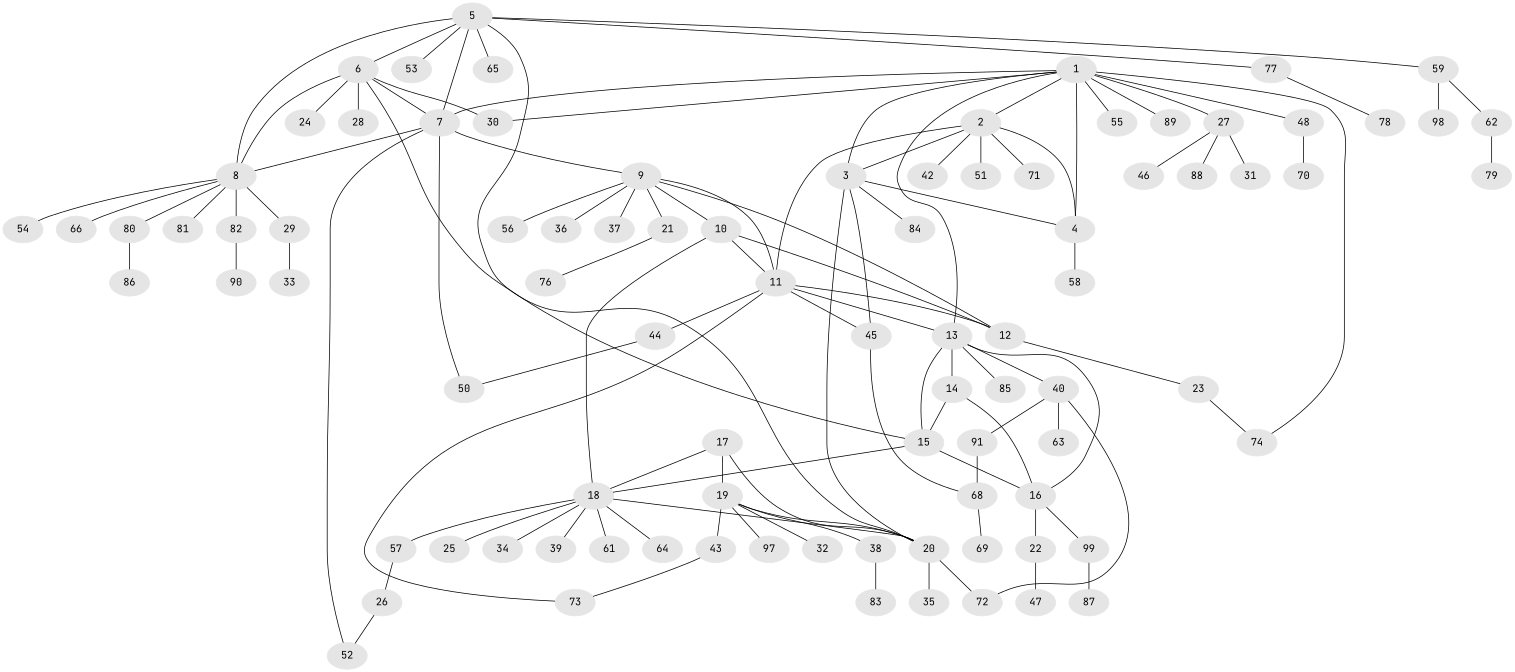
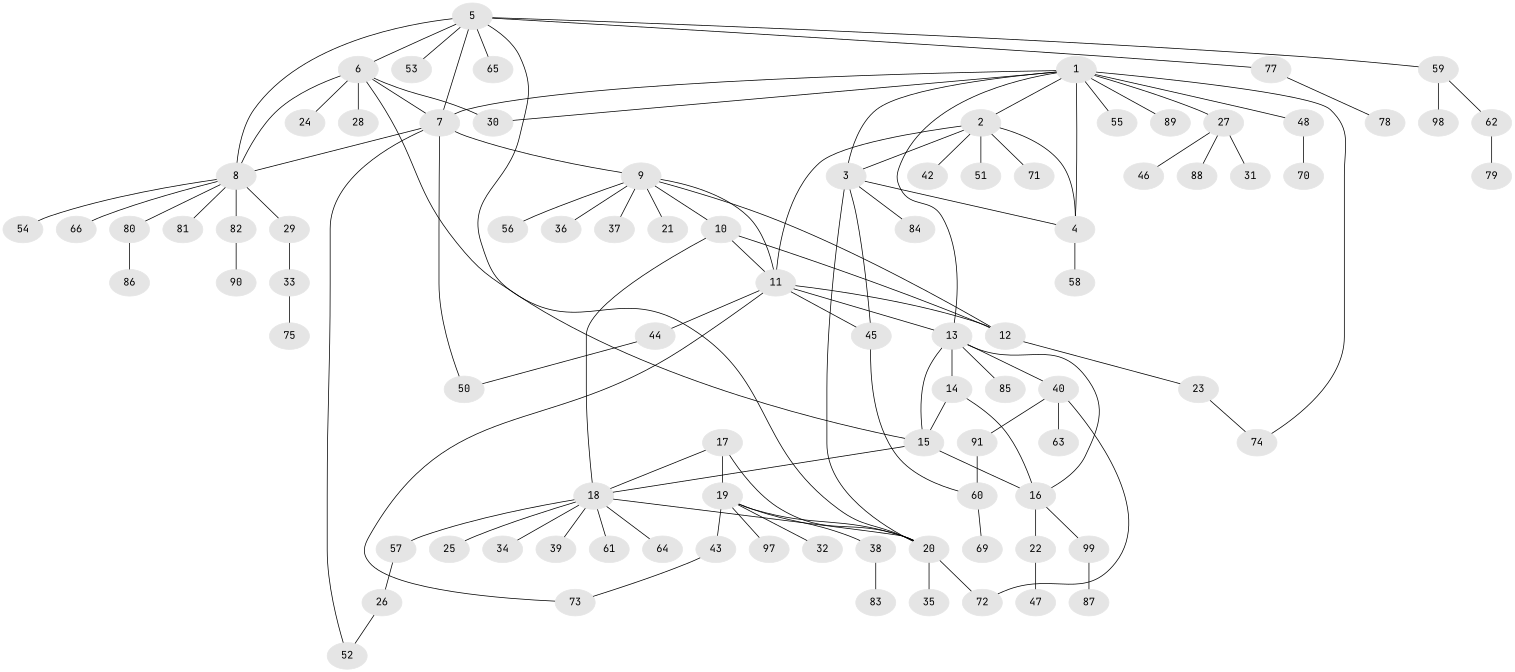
node "76": removed
node "75": added
node "68": label "68" -> "60"
